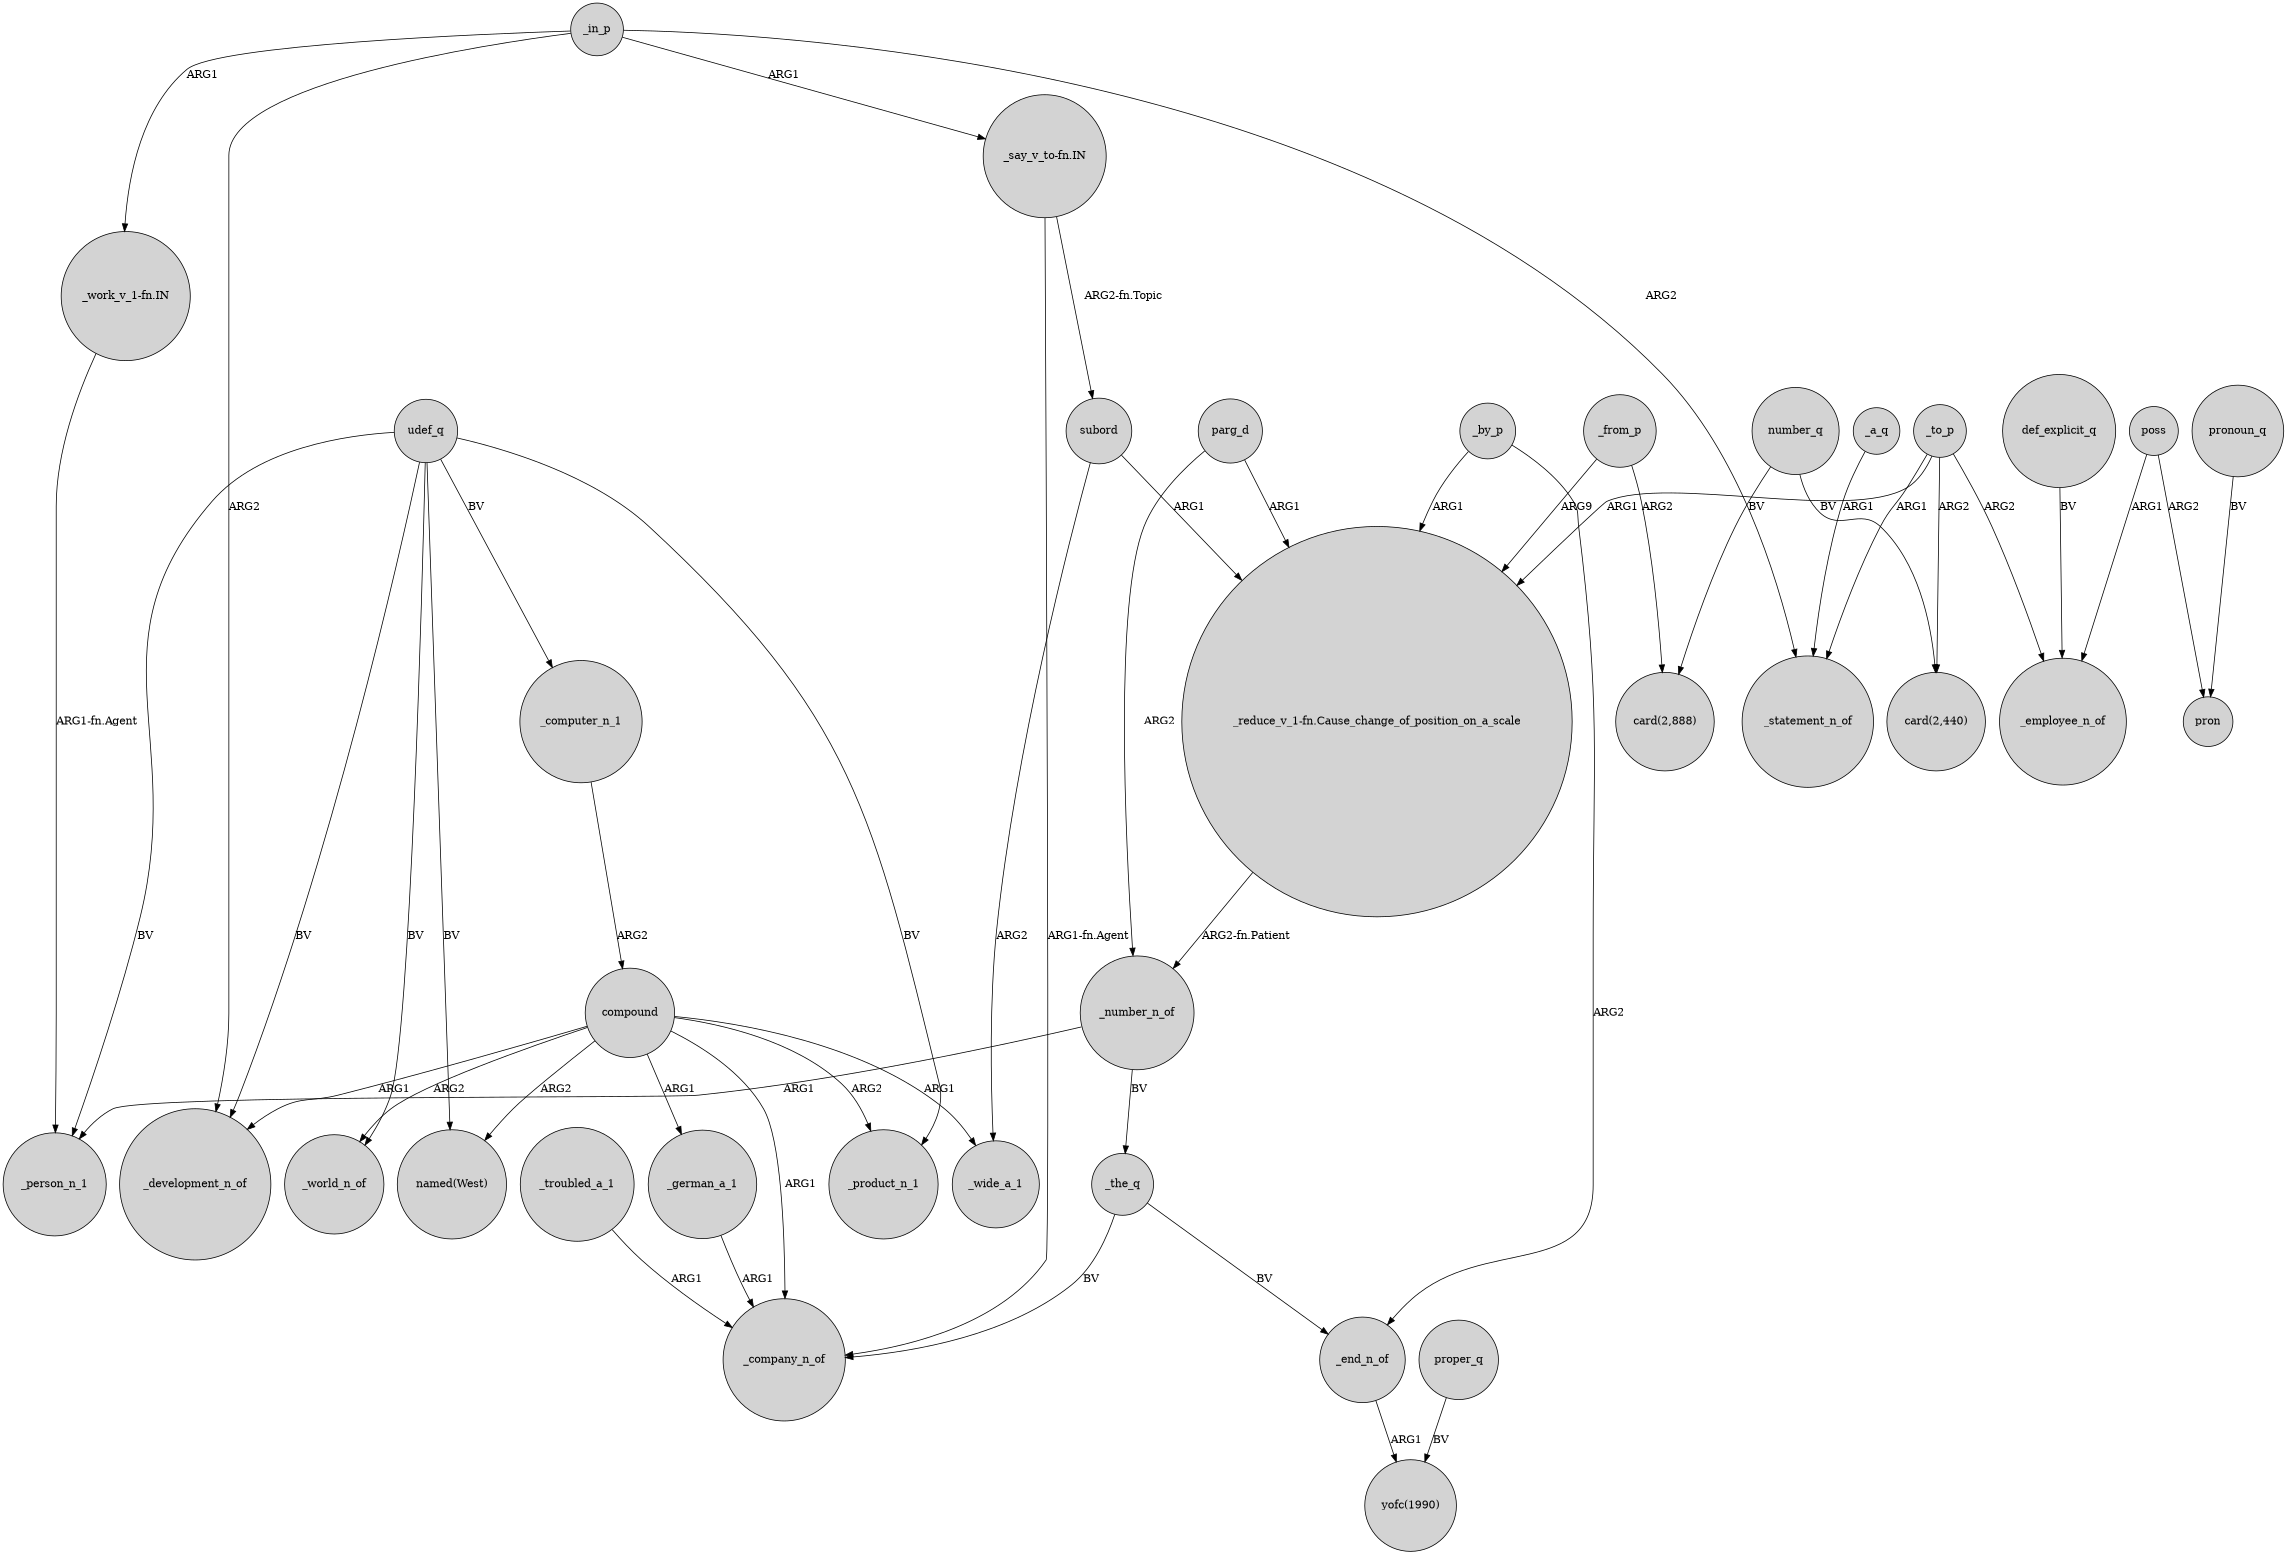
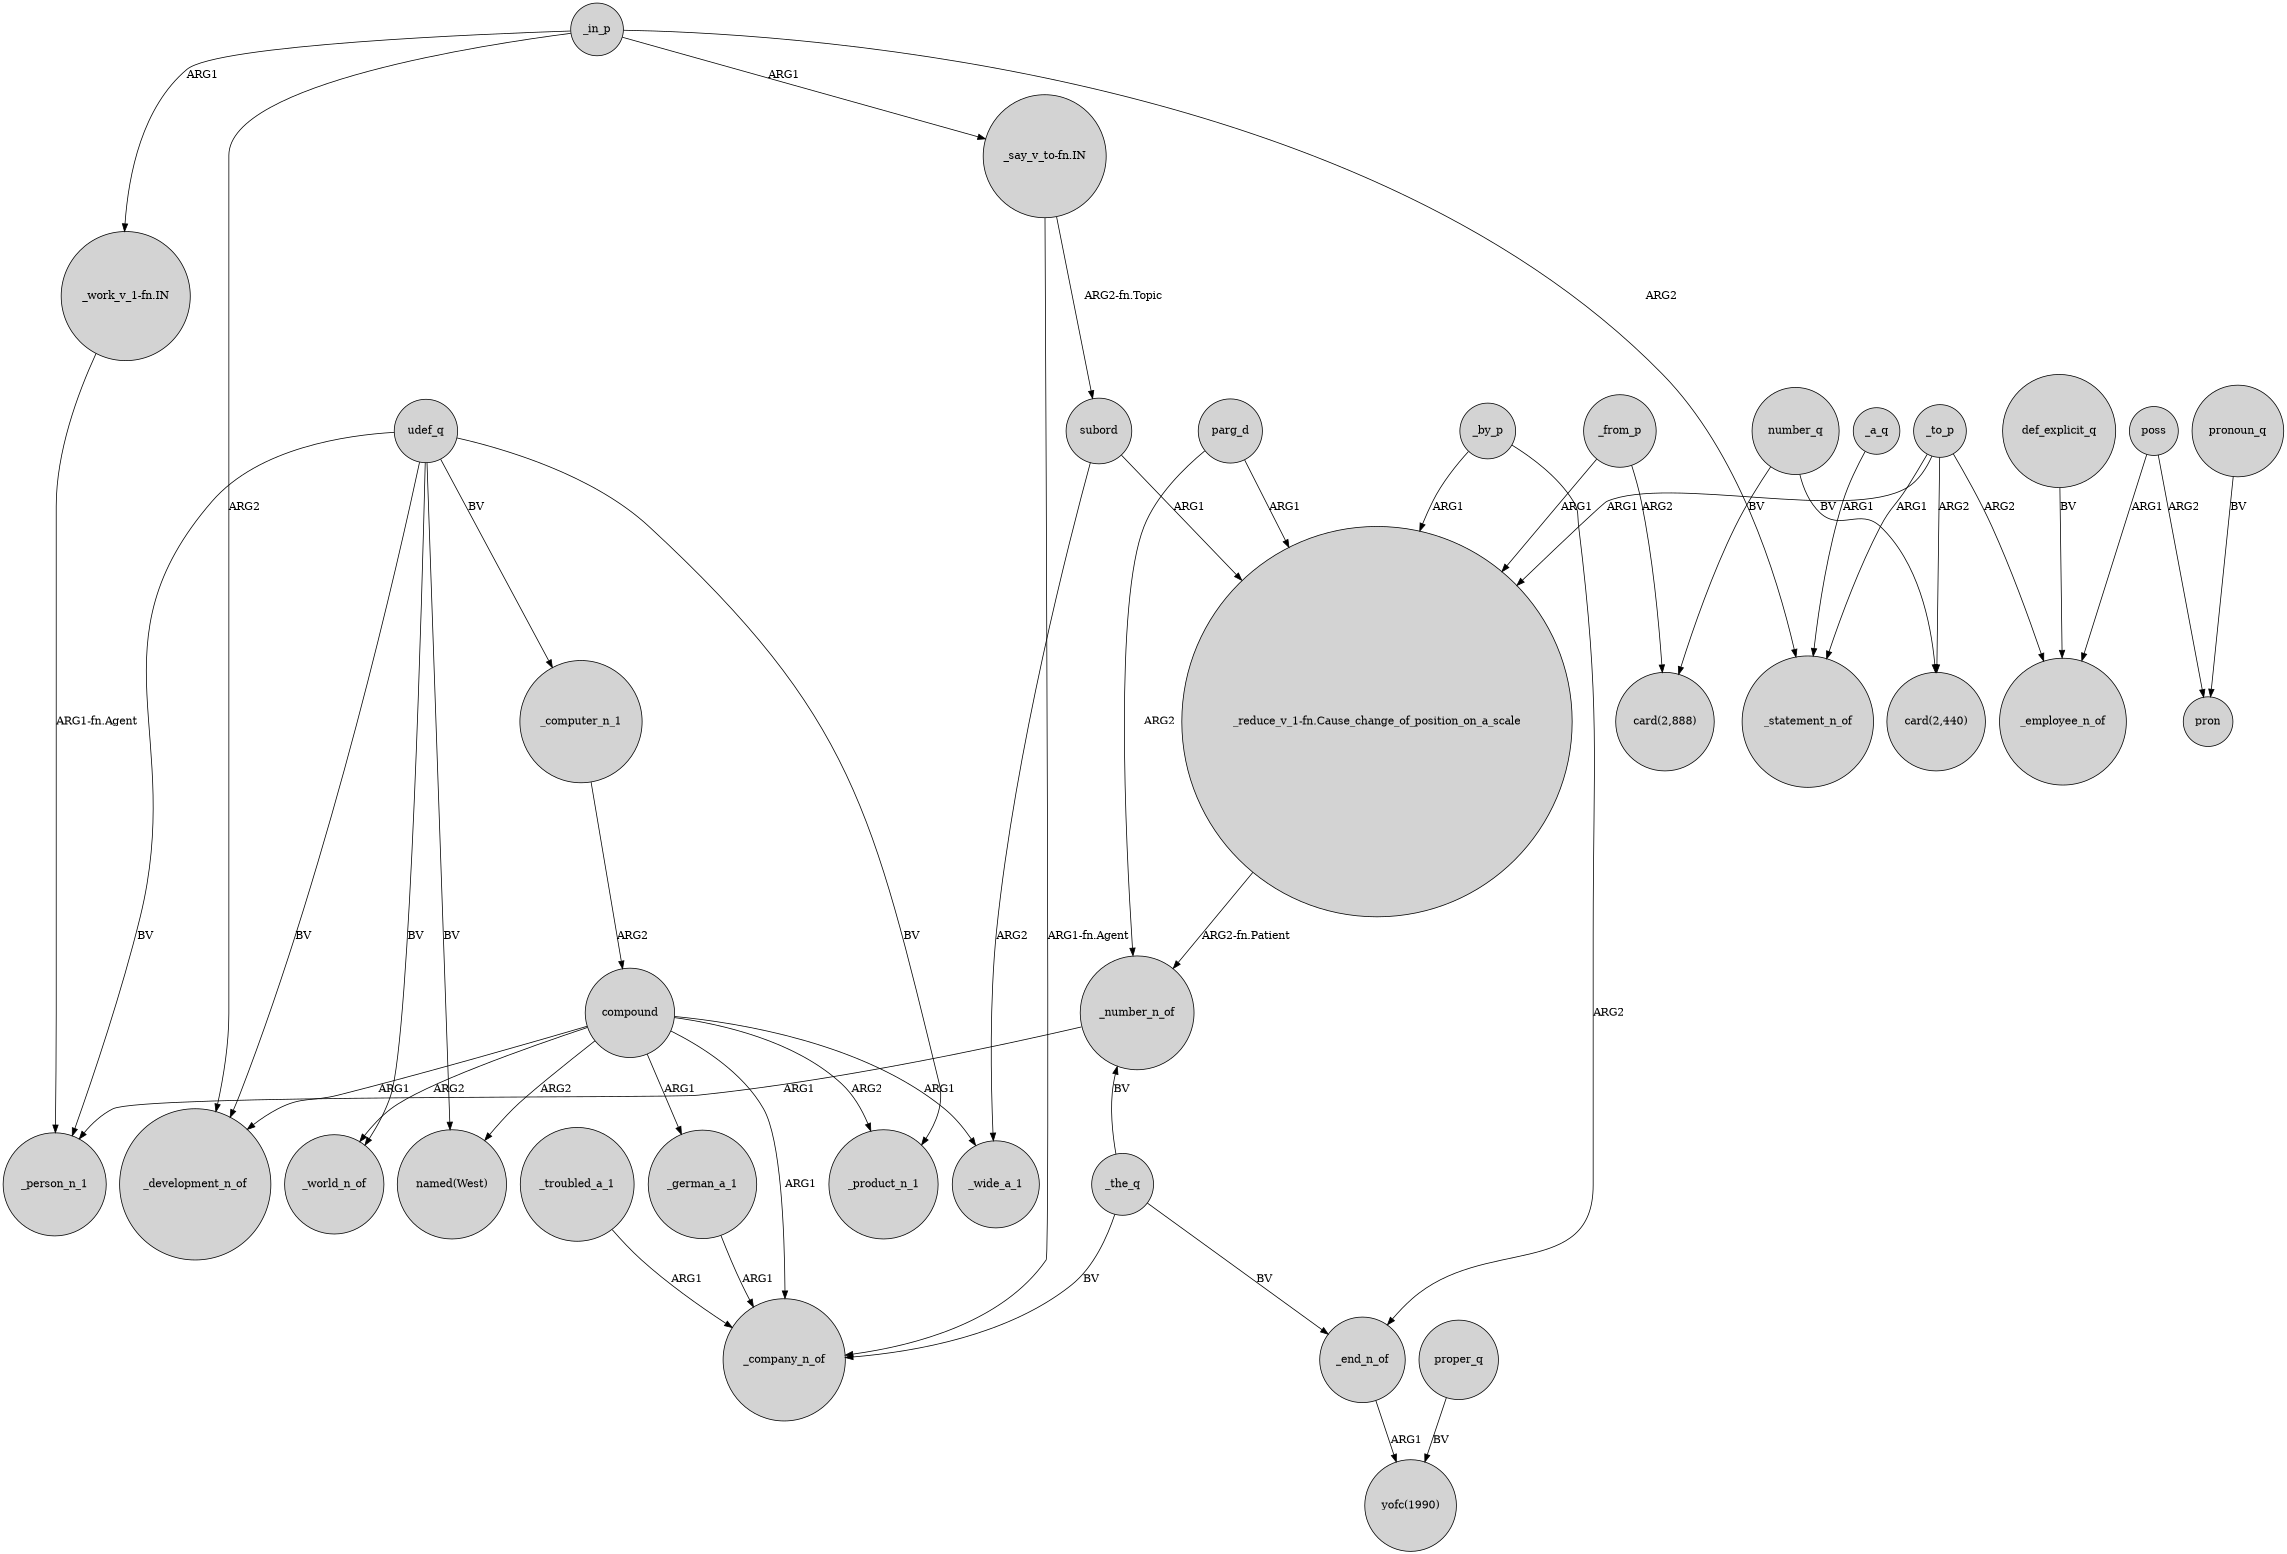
edge "_from_p" -> "_reduce_v_1-fn.Cause_change_of_position_on_a_scale": label "ARG9" -> "ARG1"
edge "_number_n_of" -> "_the_q": reversed
